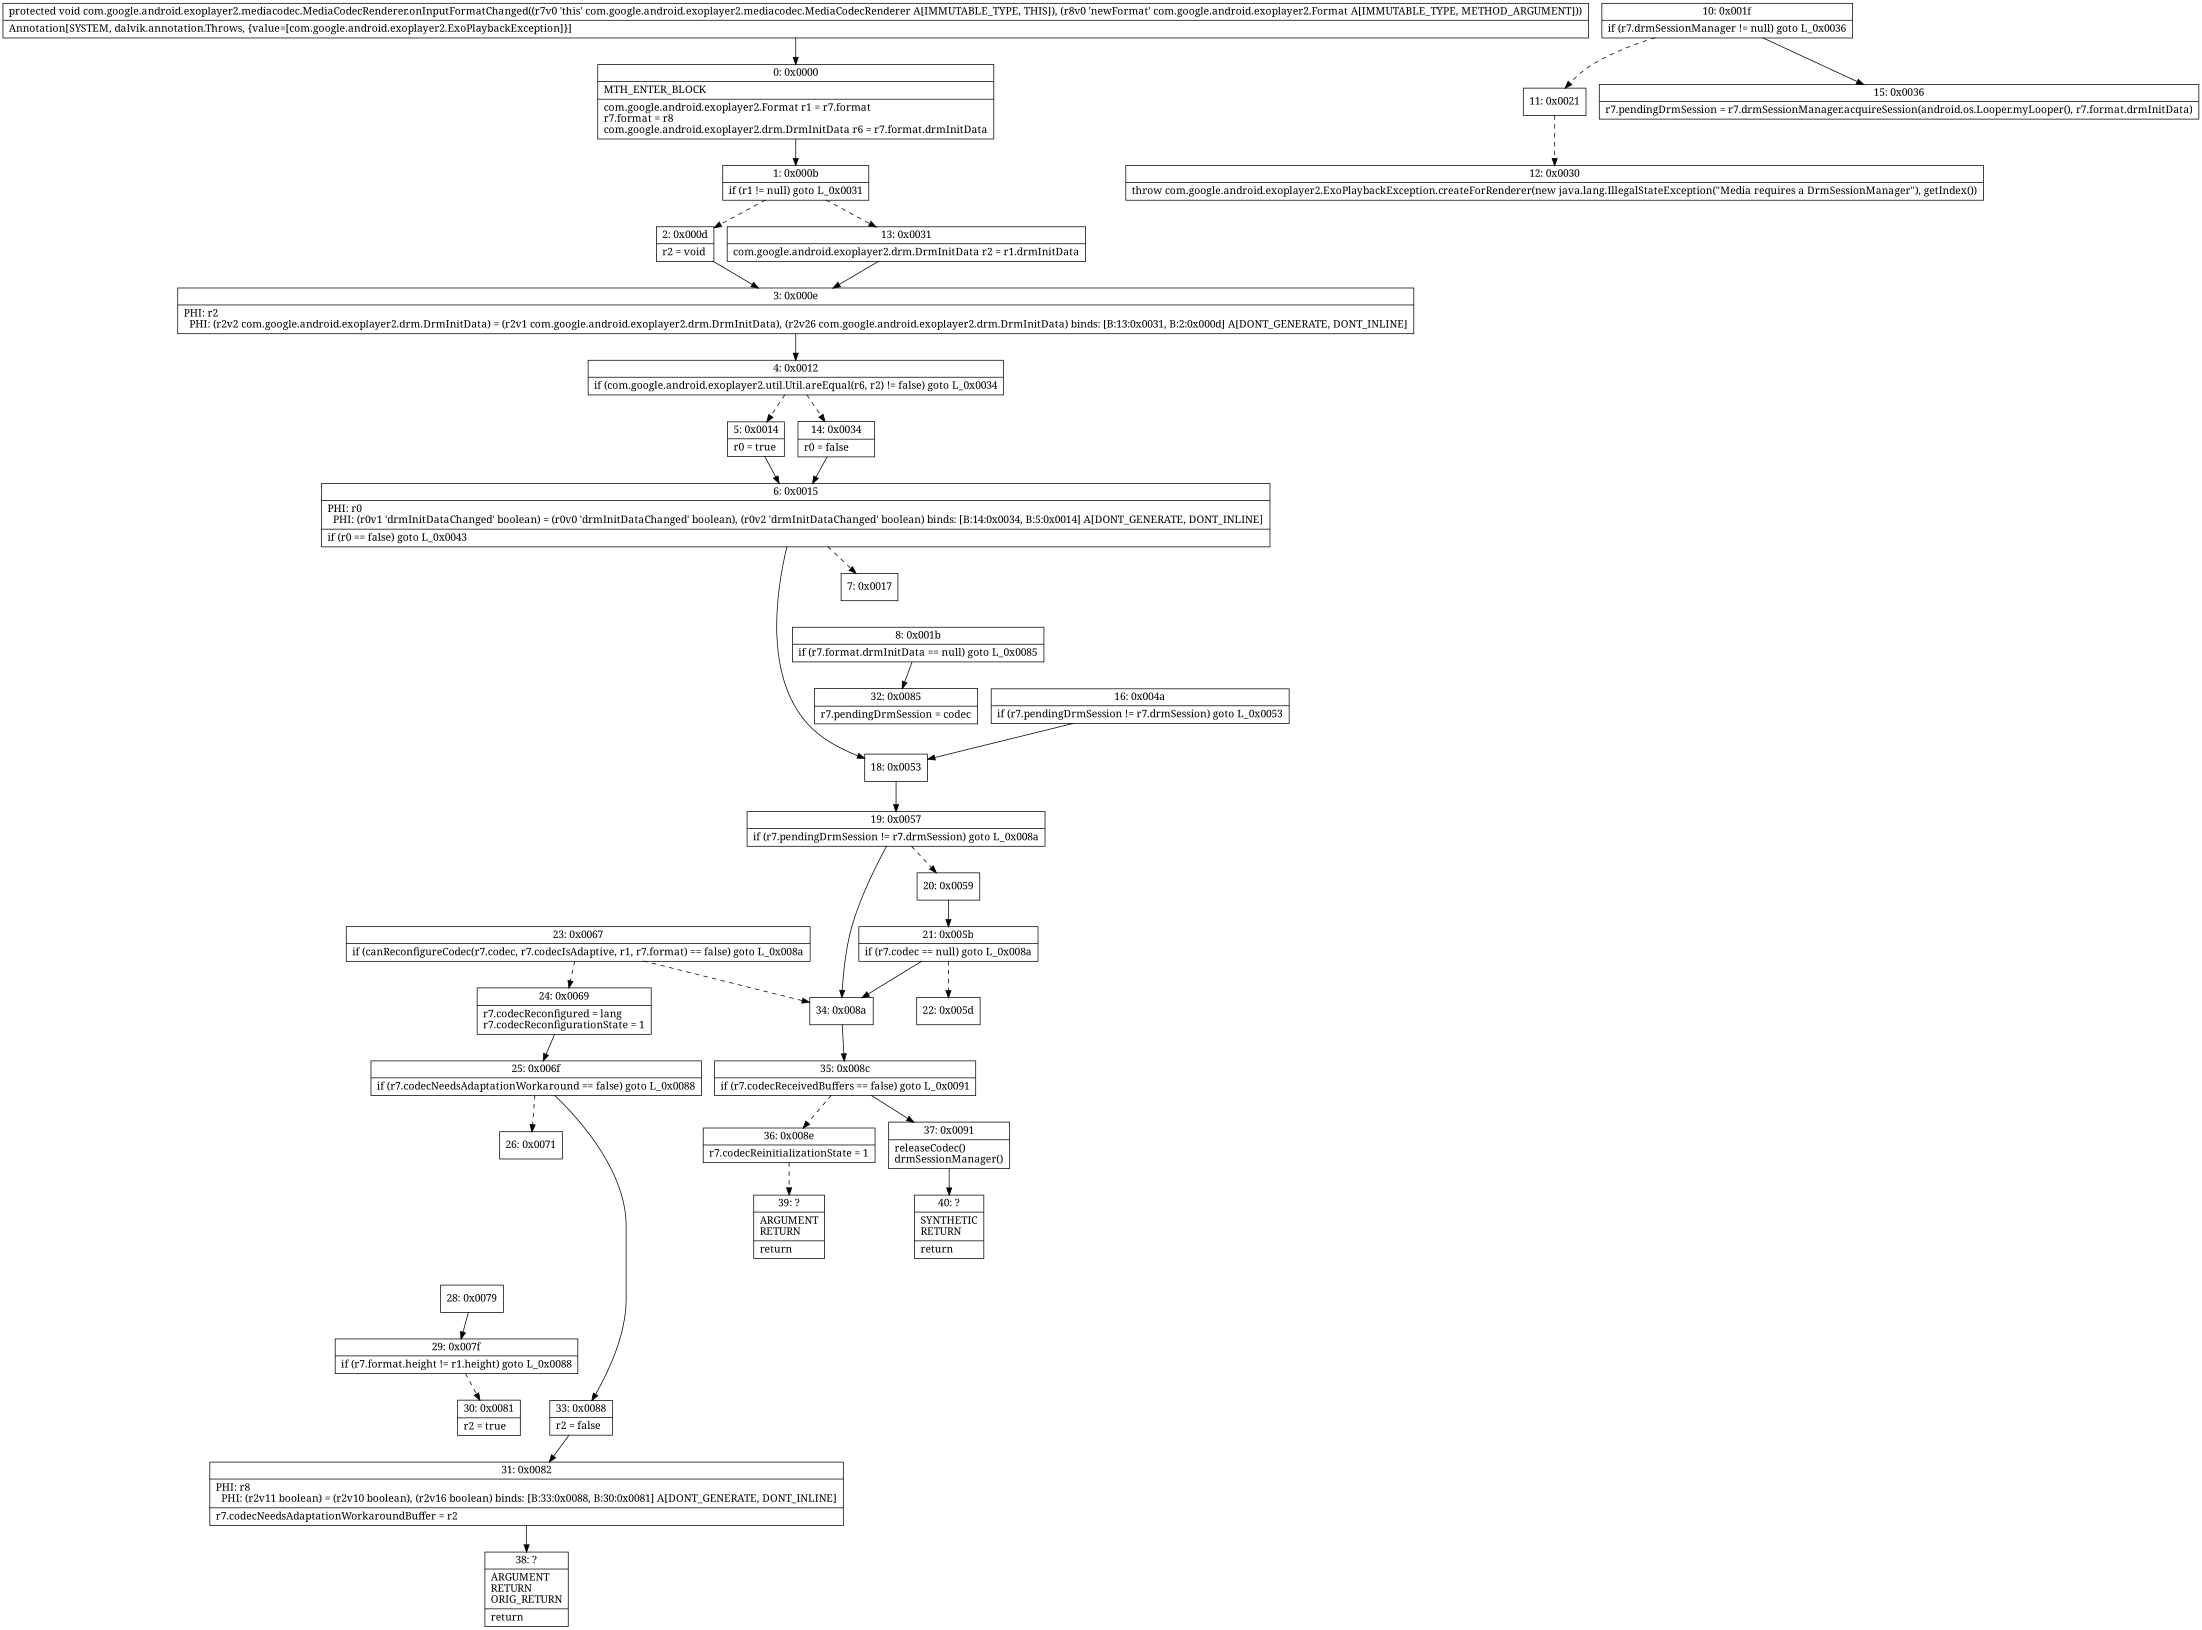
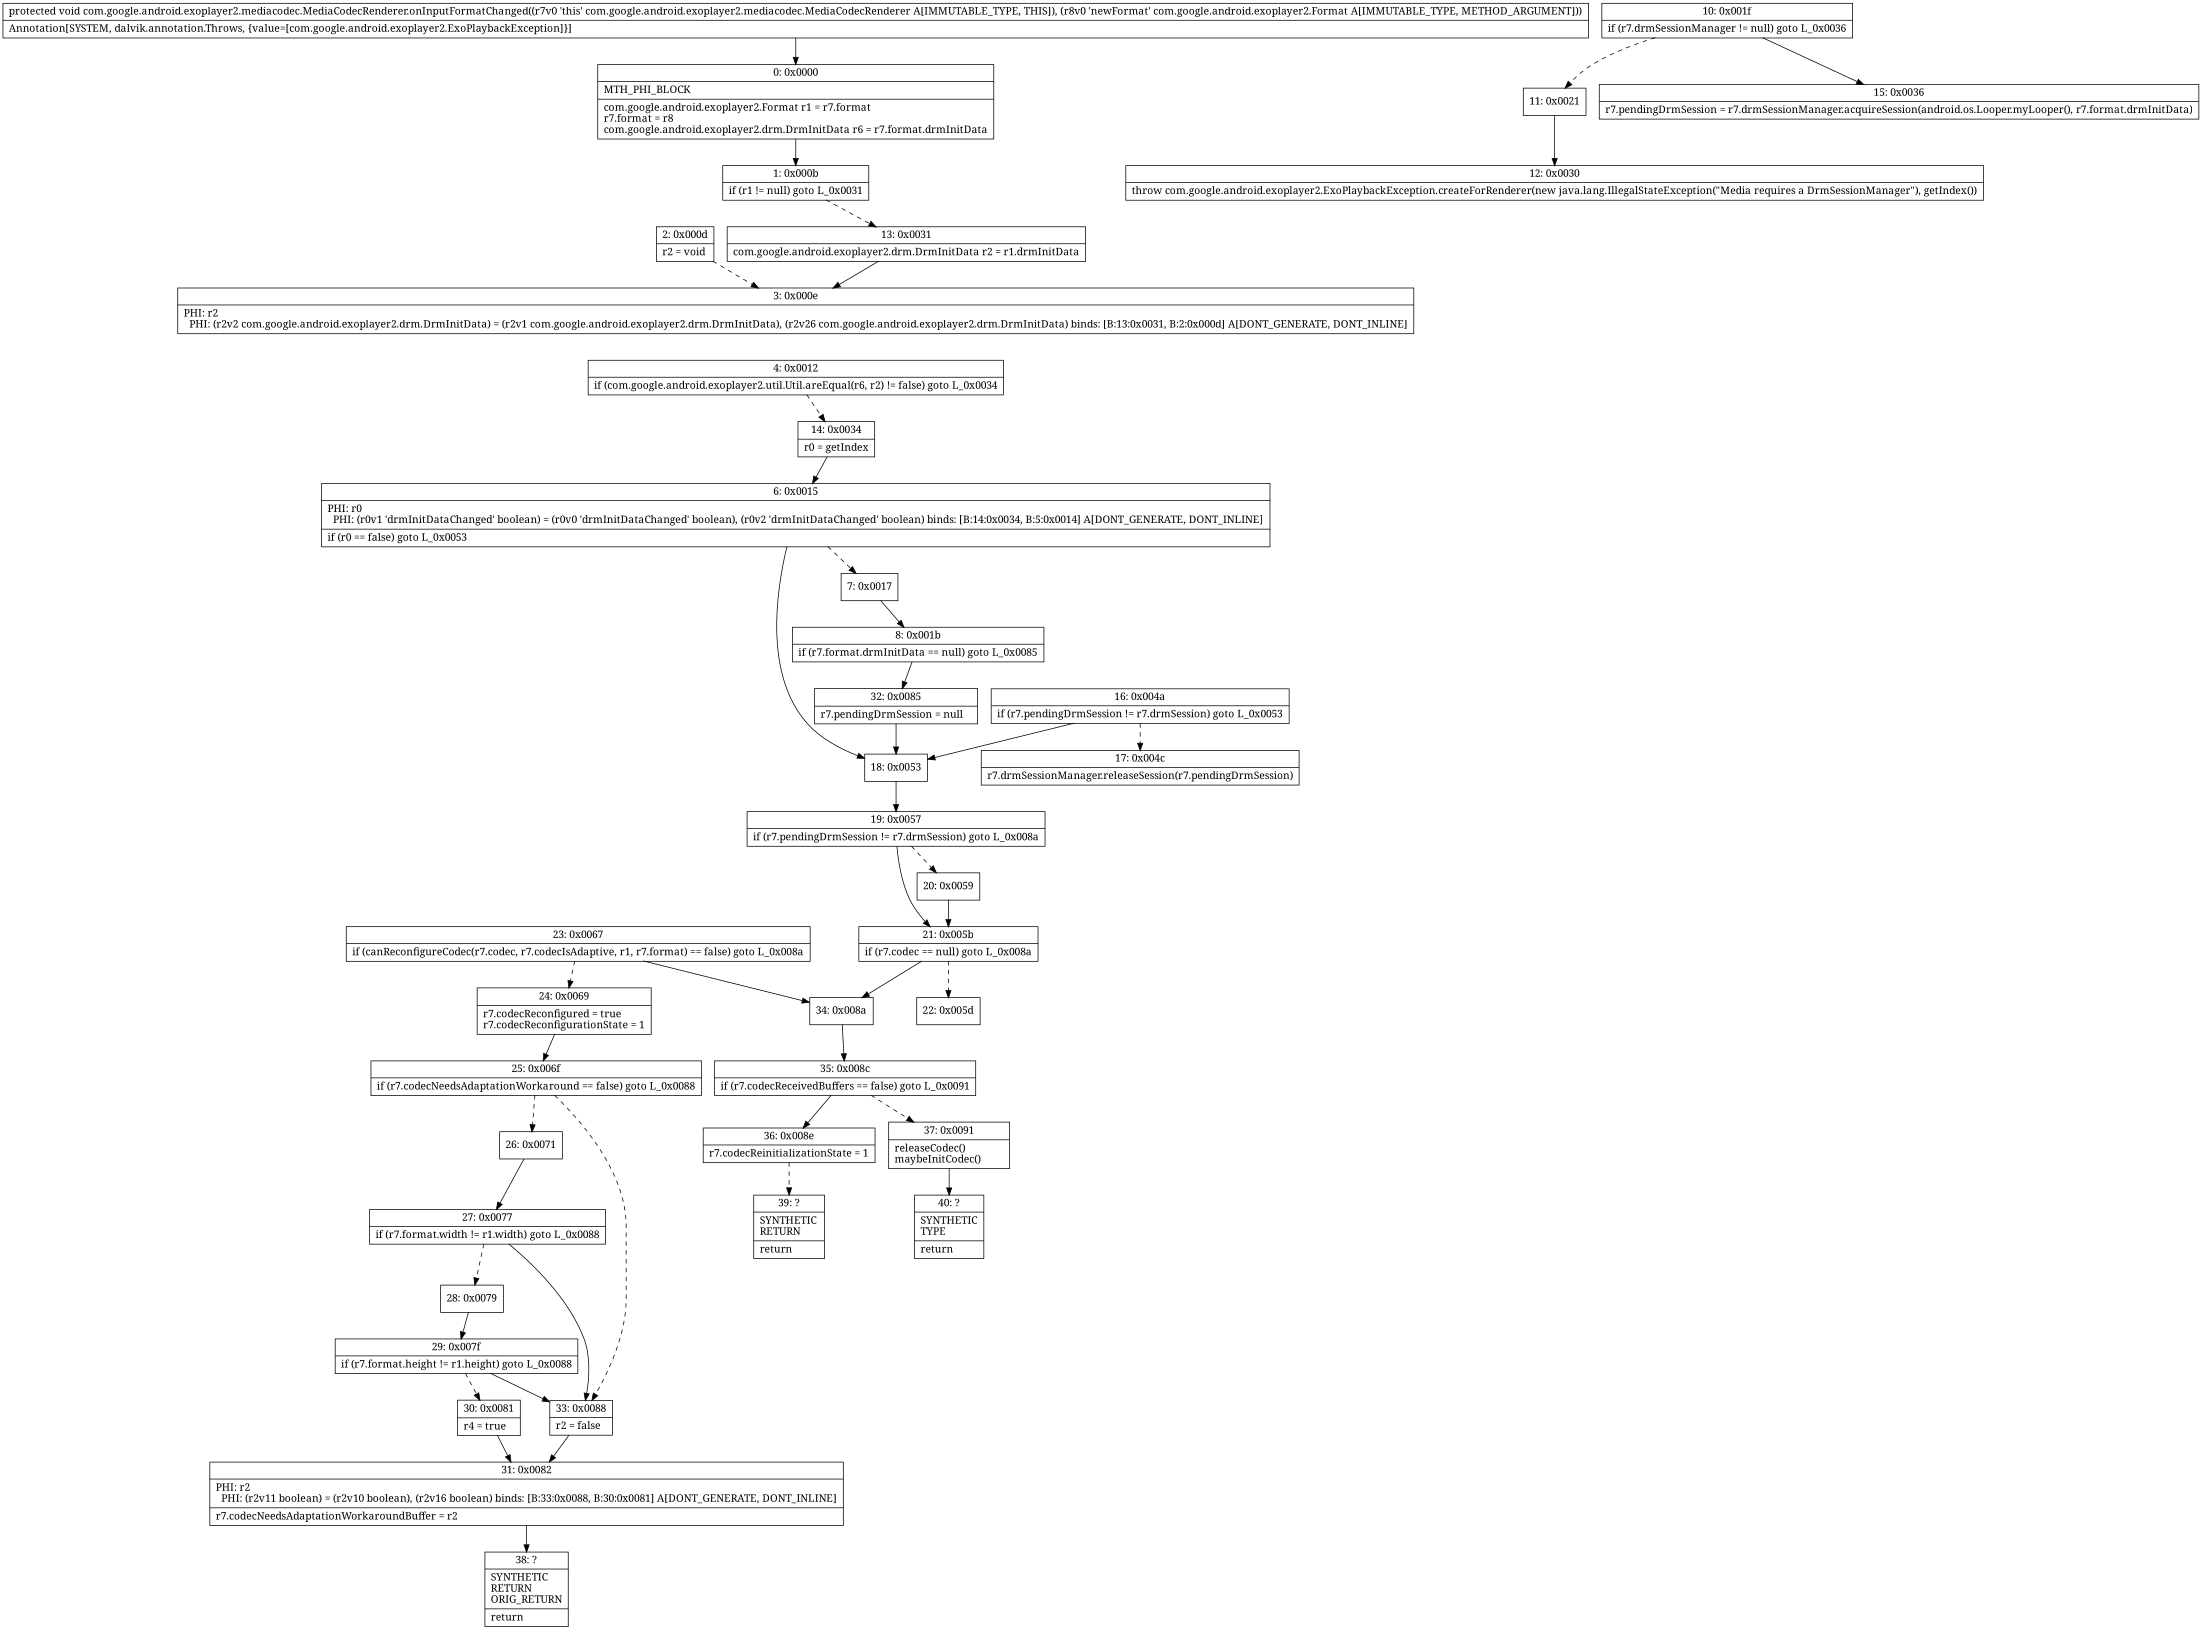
node "0: 0x0000": text "MTH_ENTER_BLOCK" -> "MTH_PHI_BLOCK"
edge "11: 0x0021" -> "12: 0x0030": style dashed -> solid
edge "1: 0x000b" -> "2: 0x000d": removed
edge "2: 0x000d" -> "3: 0x000e": style solid -> dashed
edge "3: 0x000e" -> "4: 0x0012": removed
node "5: 0x0014": removed
node "14: 0x0034": text "r0 = false" -> "r0 = getIndex"
node "6: 0x0015": text "if (r0 == false) goto L_0x0043" -> "if (r0 == false) goto L_0x0053"
edge "7: 0x0017" -> "8: 0x001b": added
node "32: 0x0085": text "r7.pendingDrmSession = codec" -> "r7.pendingDrmSession = null"
edge "32: 0x0085" -> "18: 0x0053": added
node "17: 0x004c": added
edge "19: 0x0057" -> "34: 0x008a": now "19: 0x0057" -> "21: 0x005b"
edge "23: 0x0067" -> "34: 0x008a": style dashed -> solid
node "24: 0x0069": text "r7.codecReconfigured = lang" -> "r7.codecReconfigured = true"
edge "35: 0x008c" -> "37: 0x0091": style solid -> dashed
edge "35: 0x008c" -> "36: 0x008e": style dashed -> solid
node "37: 0x0091": text "drmSessionManager()" -> "maybeInitCodec()"
node "39: ?": text "ARGUMENT" -> "SYNTHETIC"
node "27: 0x0077": added
node "40: ?": text "RETURN" -> "TYPE"
edge "25: 0x006f" -> "33: 0x0088": style solid -> dashed
edge "29: 0x007f" -> "33: 0x0088": added
node "30: 0x0081": text "r2 = true" -> "r4 = true"
edge "30: 0x0081" -> "31: 0x0082": added
node "31: 0x0082": text "PHI: r8" -> "PHI: r2"
node "38: ?": text "ARGUMENT" -> "SYNTHETIC"
